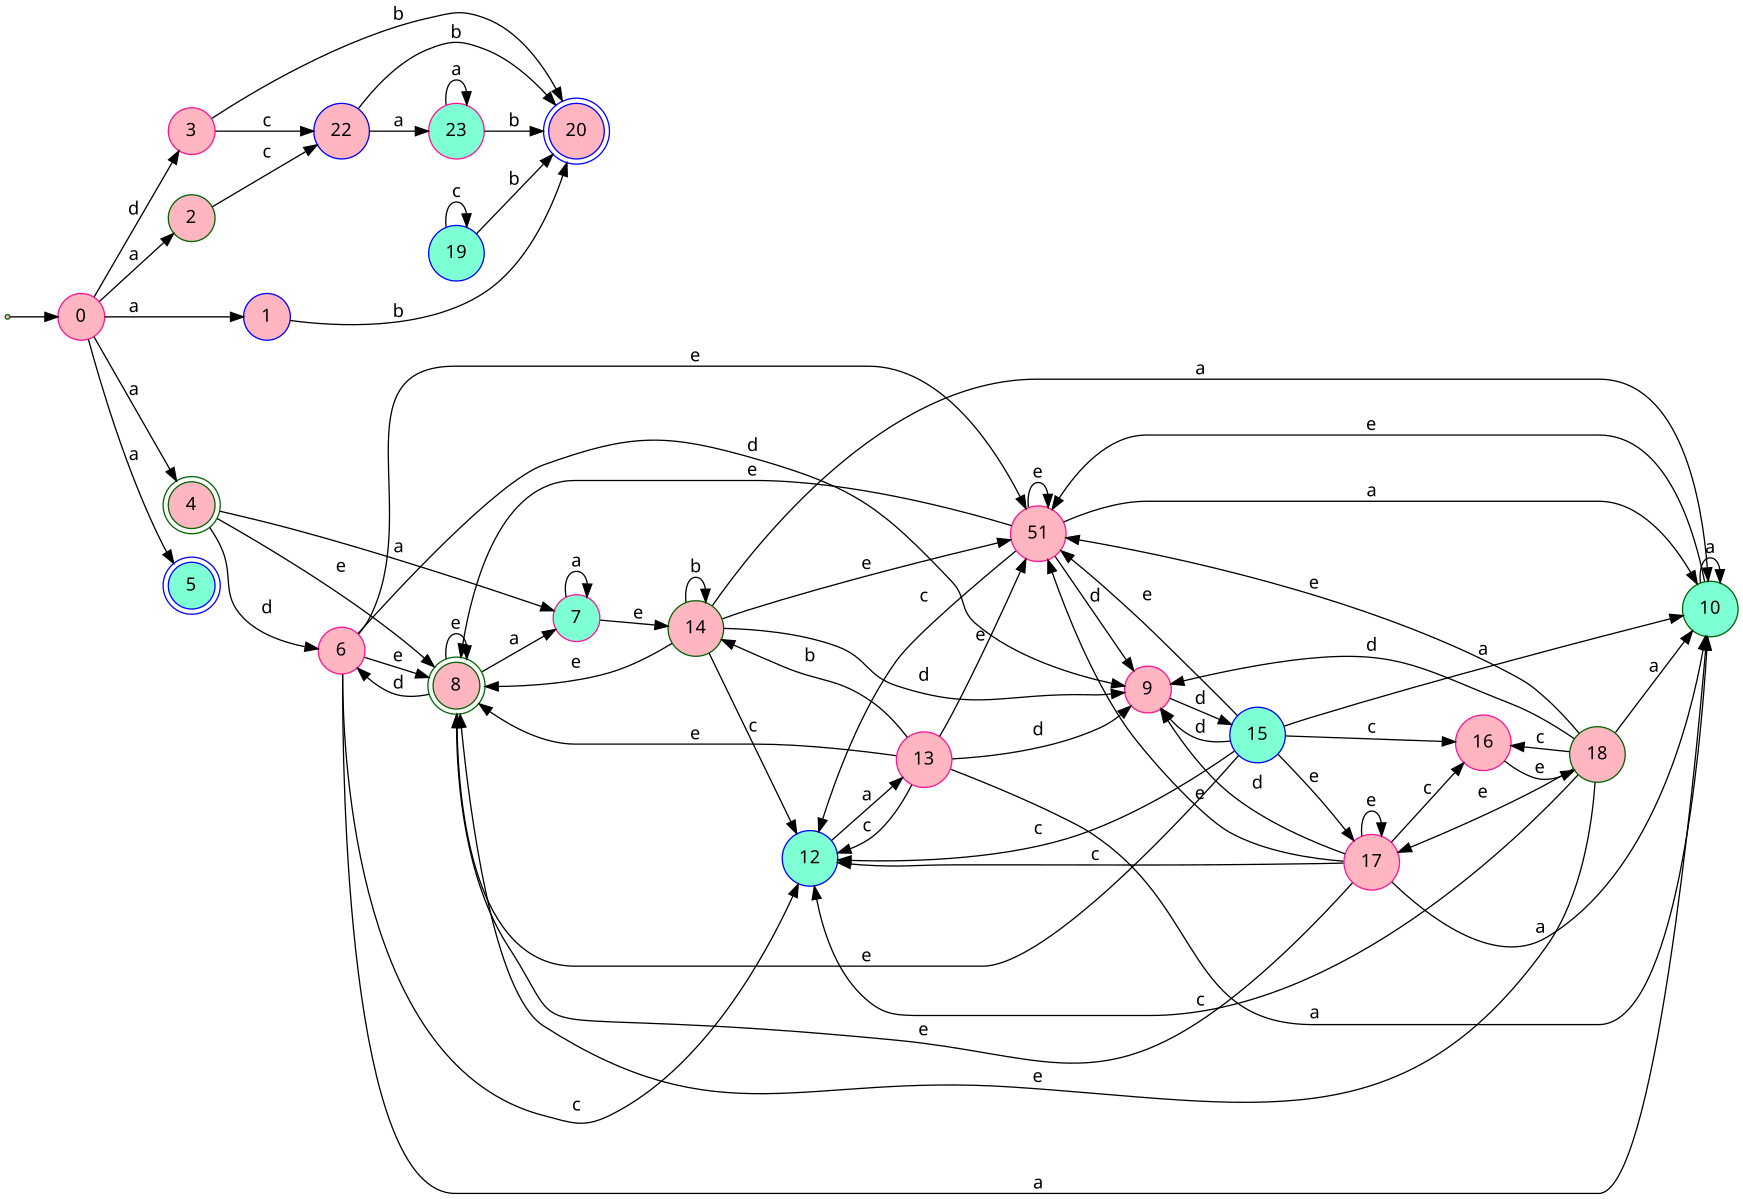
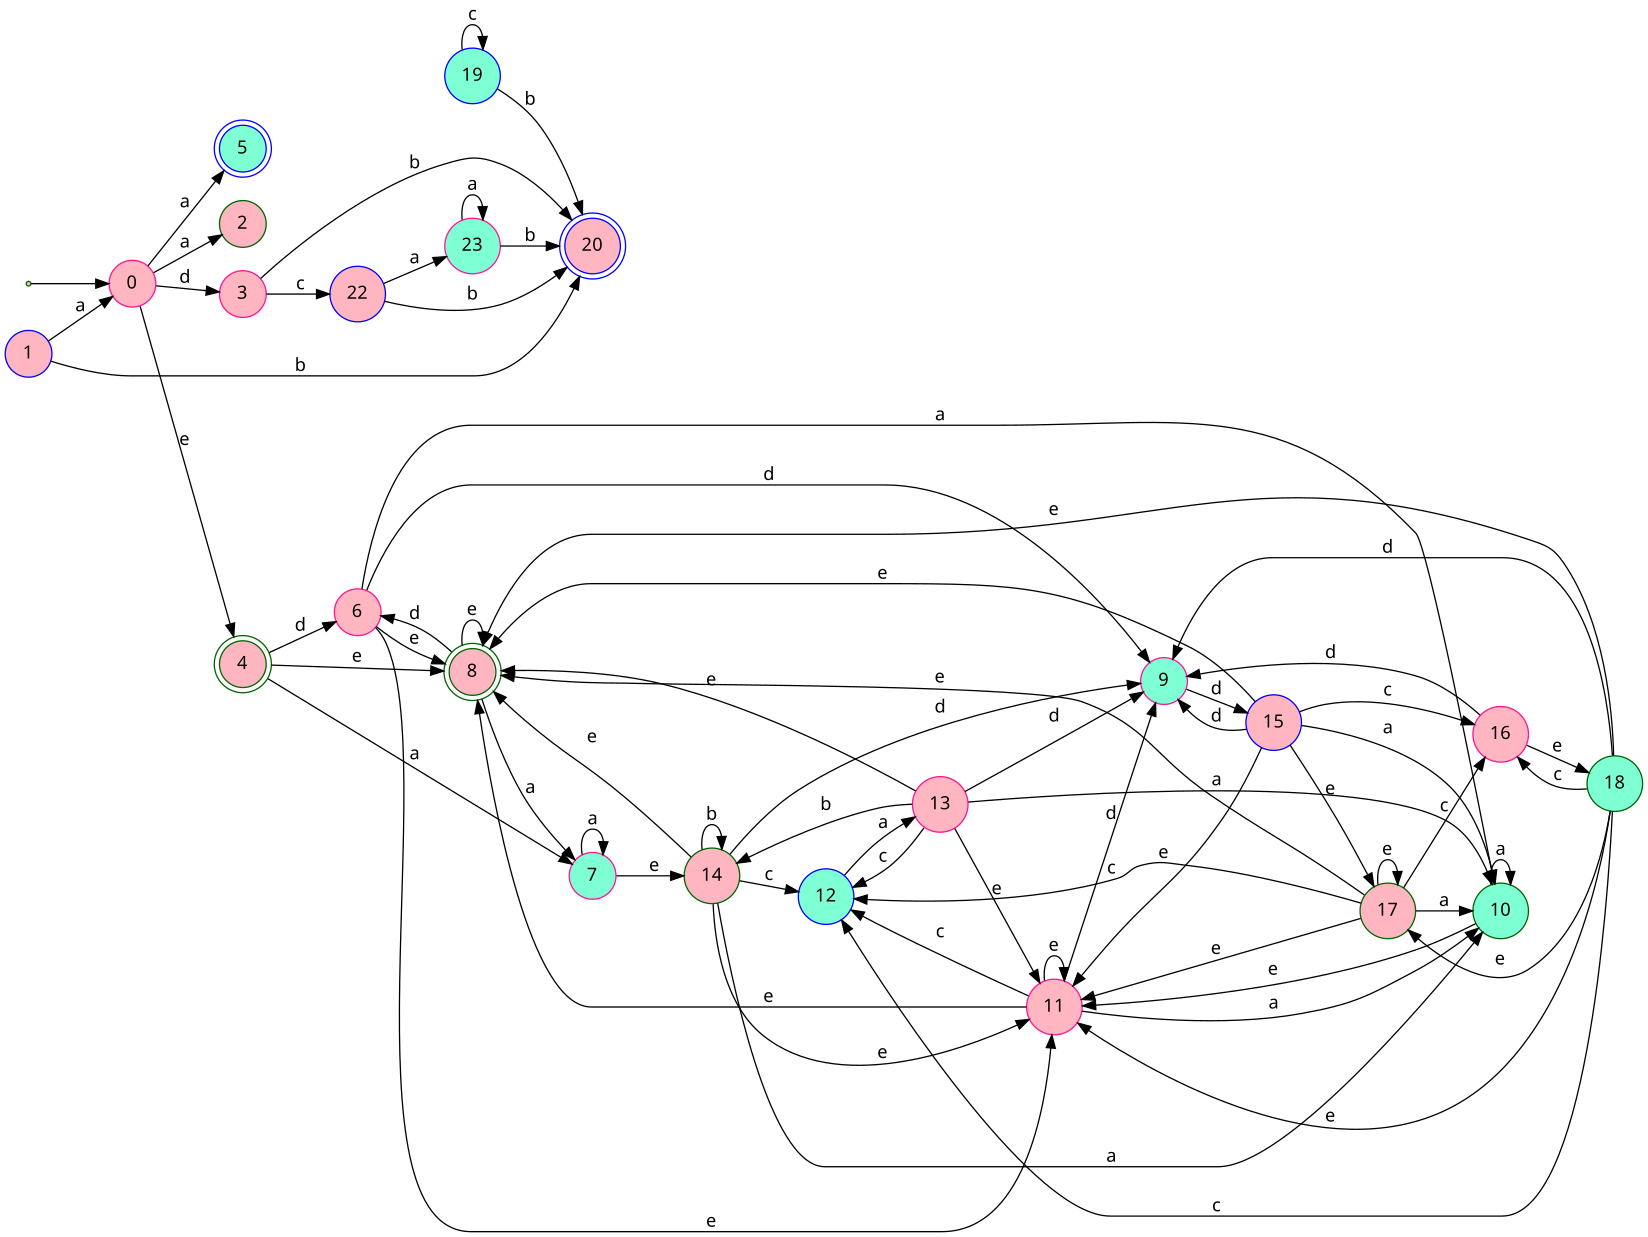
edge "2" -> "22": removed, label "c"
edge "0" -> "1": reversed
edge "0" -> "4": label "a" -> "e"
node "51": label "51" -> "11"
edge "18" -> "10": removed, label "a"
node "9": fillcolor lightpink -> aquamarine
node "15": fillcolor aquamarine -> lightpink
node "18": fillcolor lightpink -> aquamarine
edge "17" -> "9": now "16" -> "9"
edge "15" -> "12": removed, label "c"
node "17": color deeppink -> darkgreen
edge "6" -> "12": removed, label "c"
